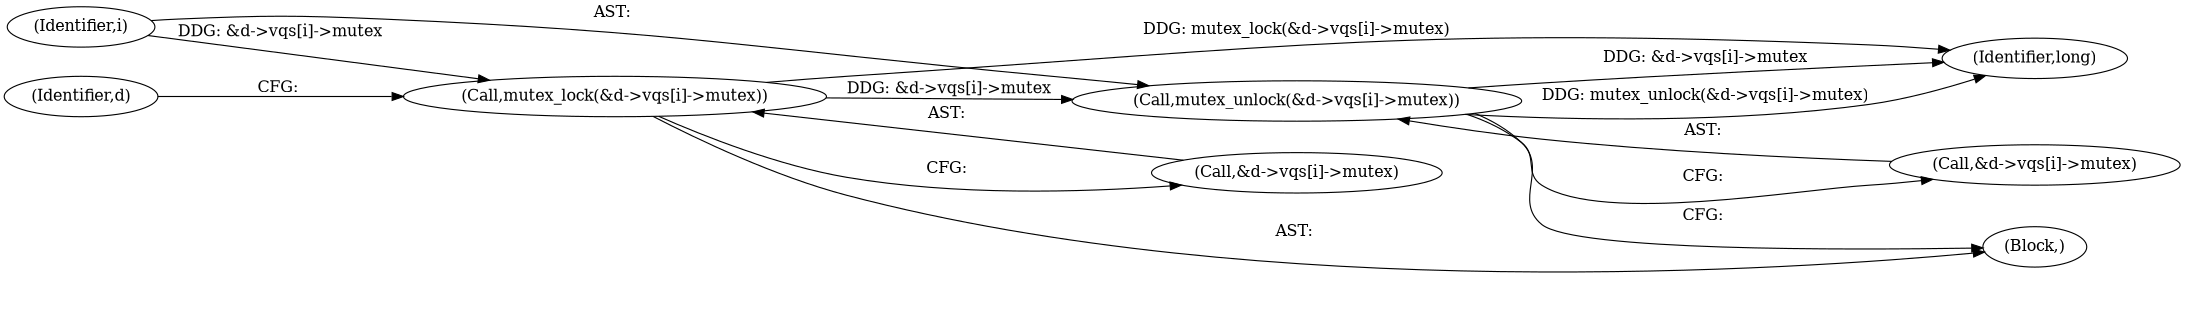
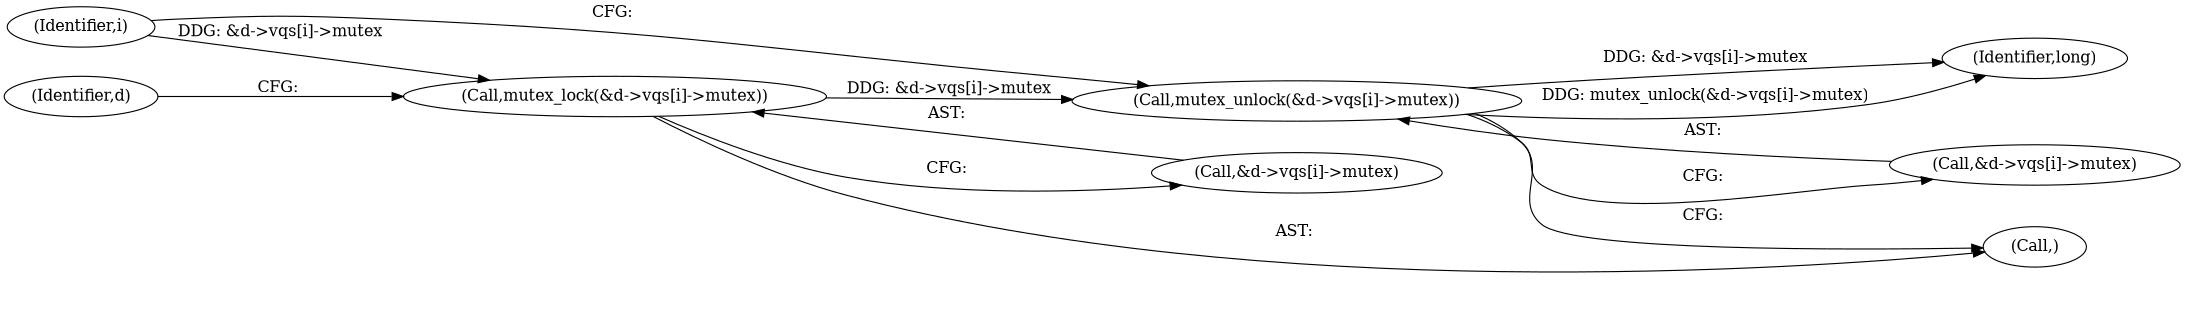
edge "(Identifier,i)" -> "(Call,mutex_unlock(&d->vqs[i]->mutex))": label "AST: " -> "CFG: "
edge "(Call,mutex_lock(&d->vqs[i]->mutex))" -> "(Identifier,long)": removed, label "DDG: mutex_lock(&d->vqs[i]->mutex)"
node "(Block,)": label "(Block,)" -> "(Call,)"
